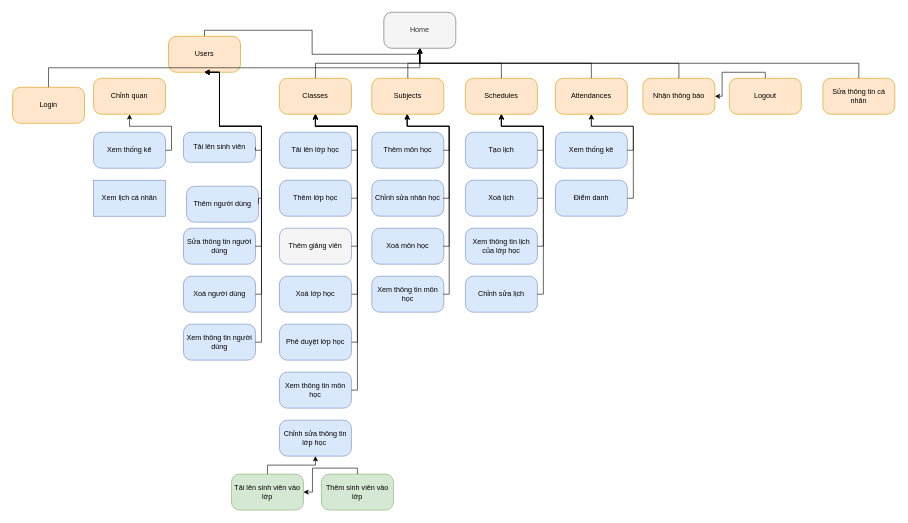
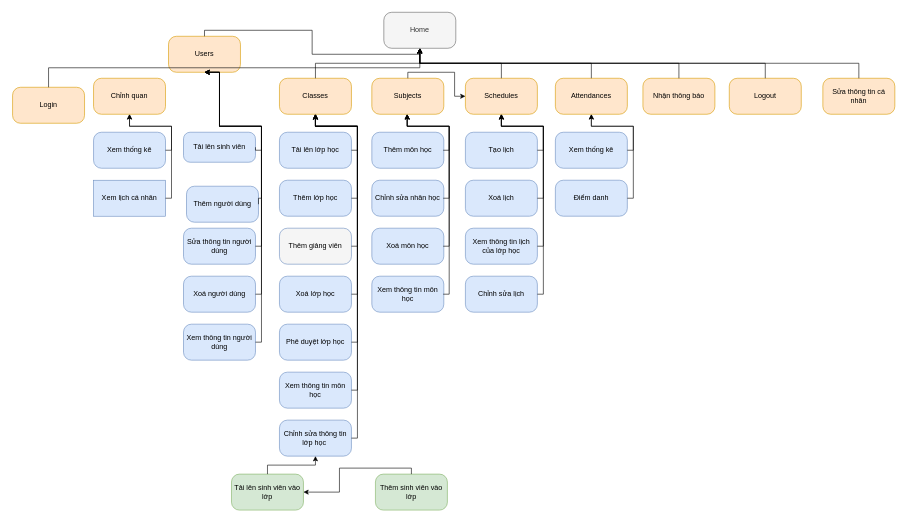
edge "Subjects" -> "Home": now "Subjects" -> "Schedules"
edge "Logout" -> "Nhận thông báo": now "Logout" -> "Home"
edge "Xem lịch cá nhân" -> "Chỉnh quan": added
edge "Chỉnh sửa thông tin lớp học" -> "Classes": added
node "Thêm sinh viên vào lớp": moved (357, 492) -> (411, 492)
